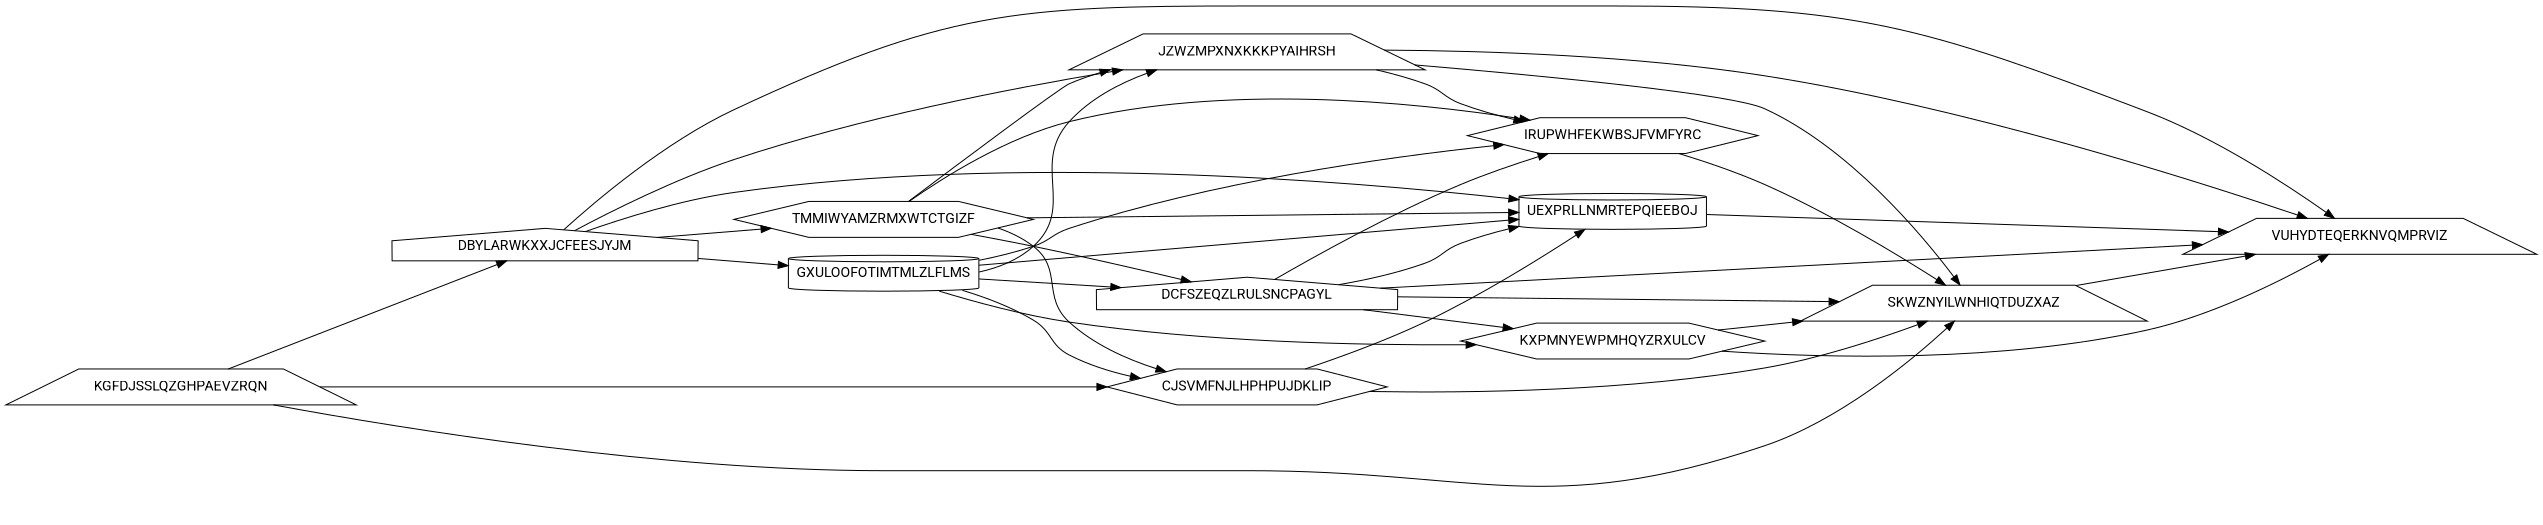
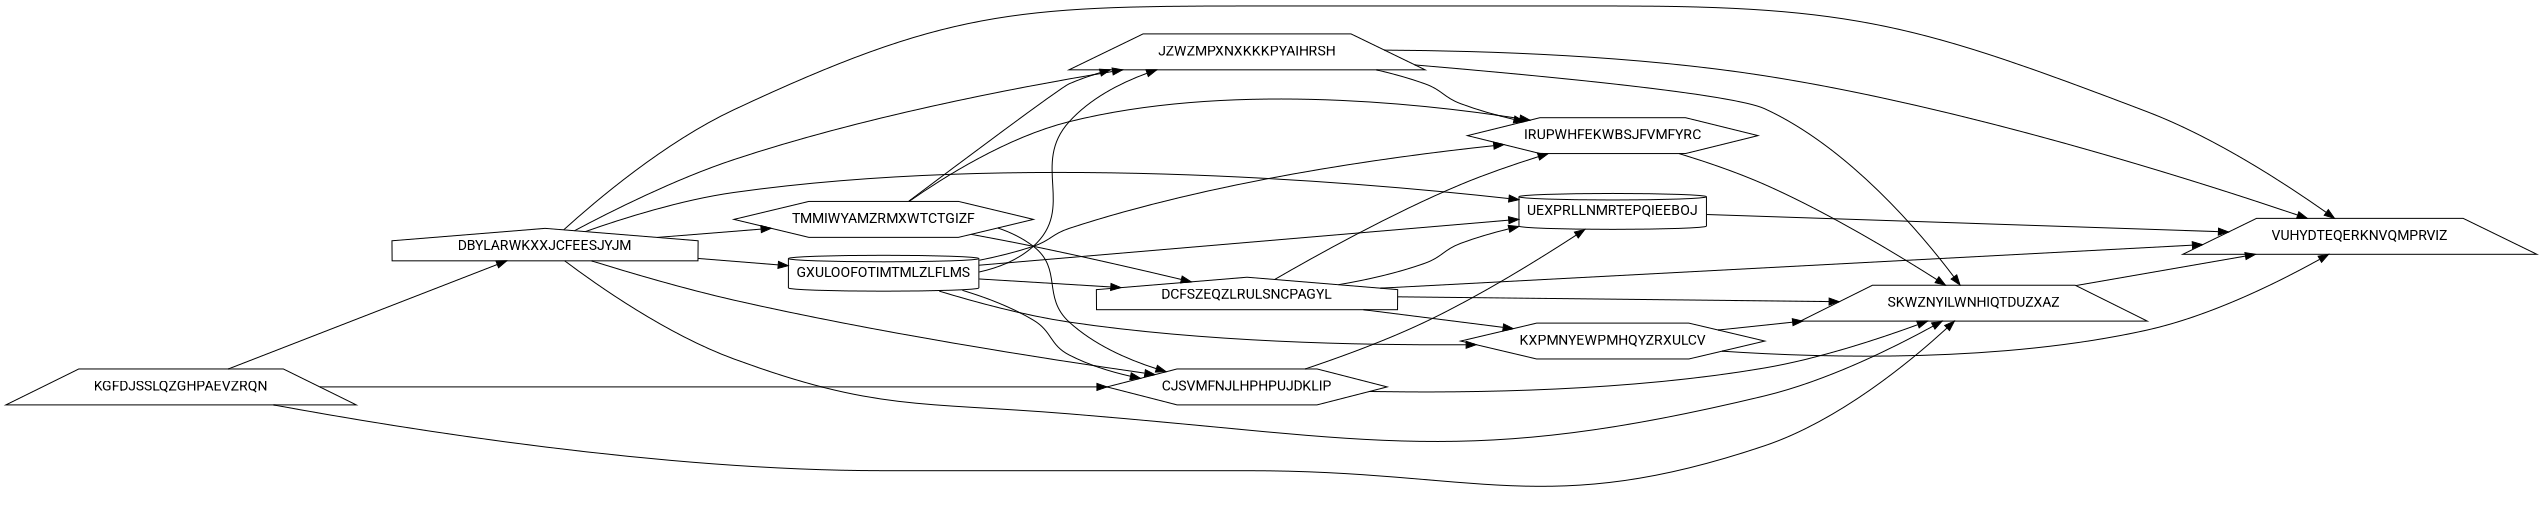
edge "TMMIWYAMZRMXWTCTGIZF" -> "UEXPRLLNMRTEPQIEEBOJ": removed
edge "DBYLARWKXXJCFEESJYJM" -> "CJSVMFNJLHPHPUJDKLIP": added
edge "DBYLARWKXXJCFEESJYJM" -> "SKWZNYILWNHIQTDUZXAZ": added
